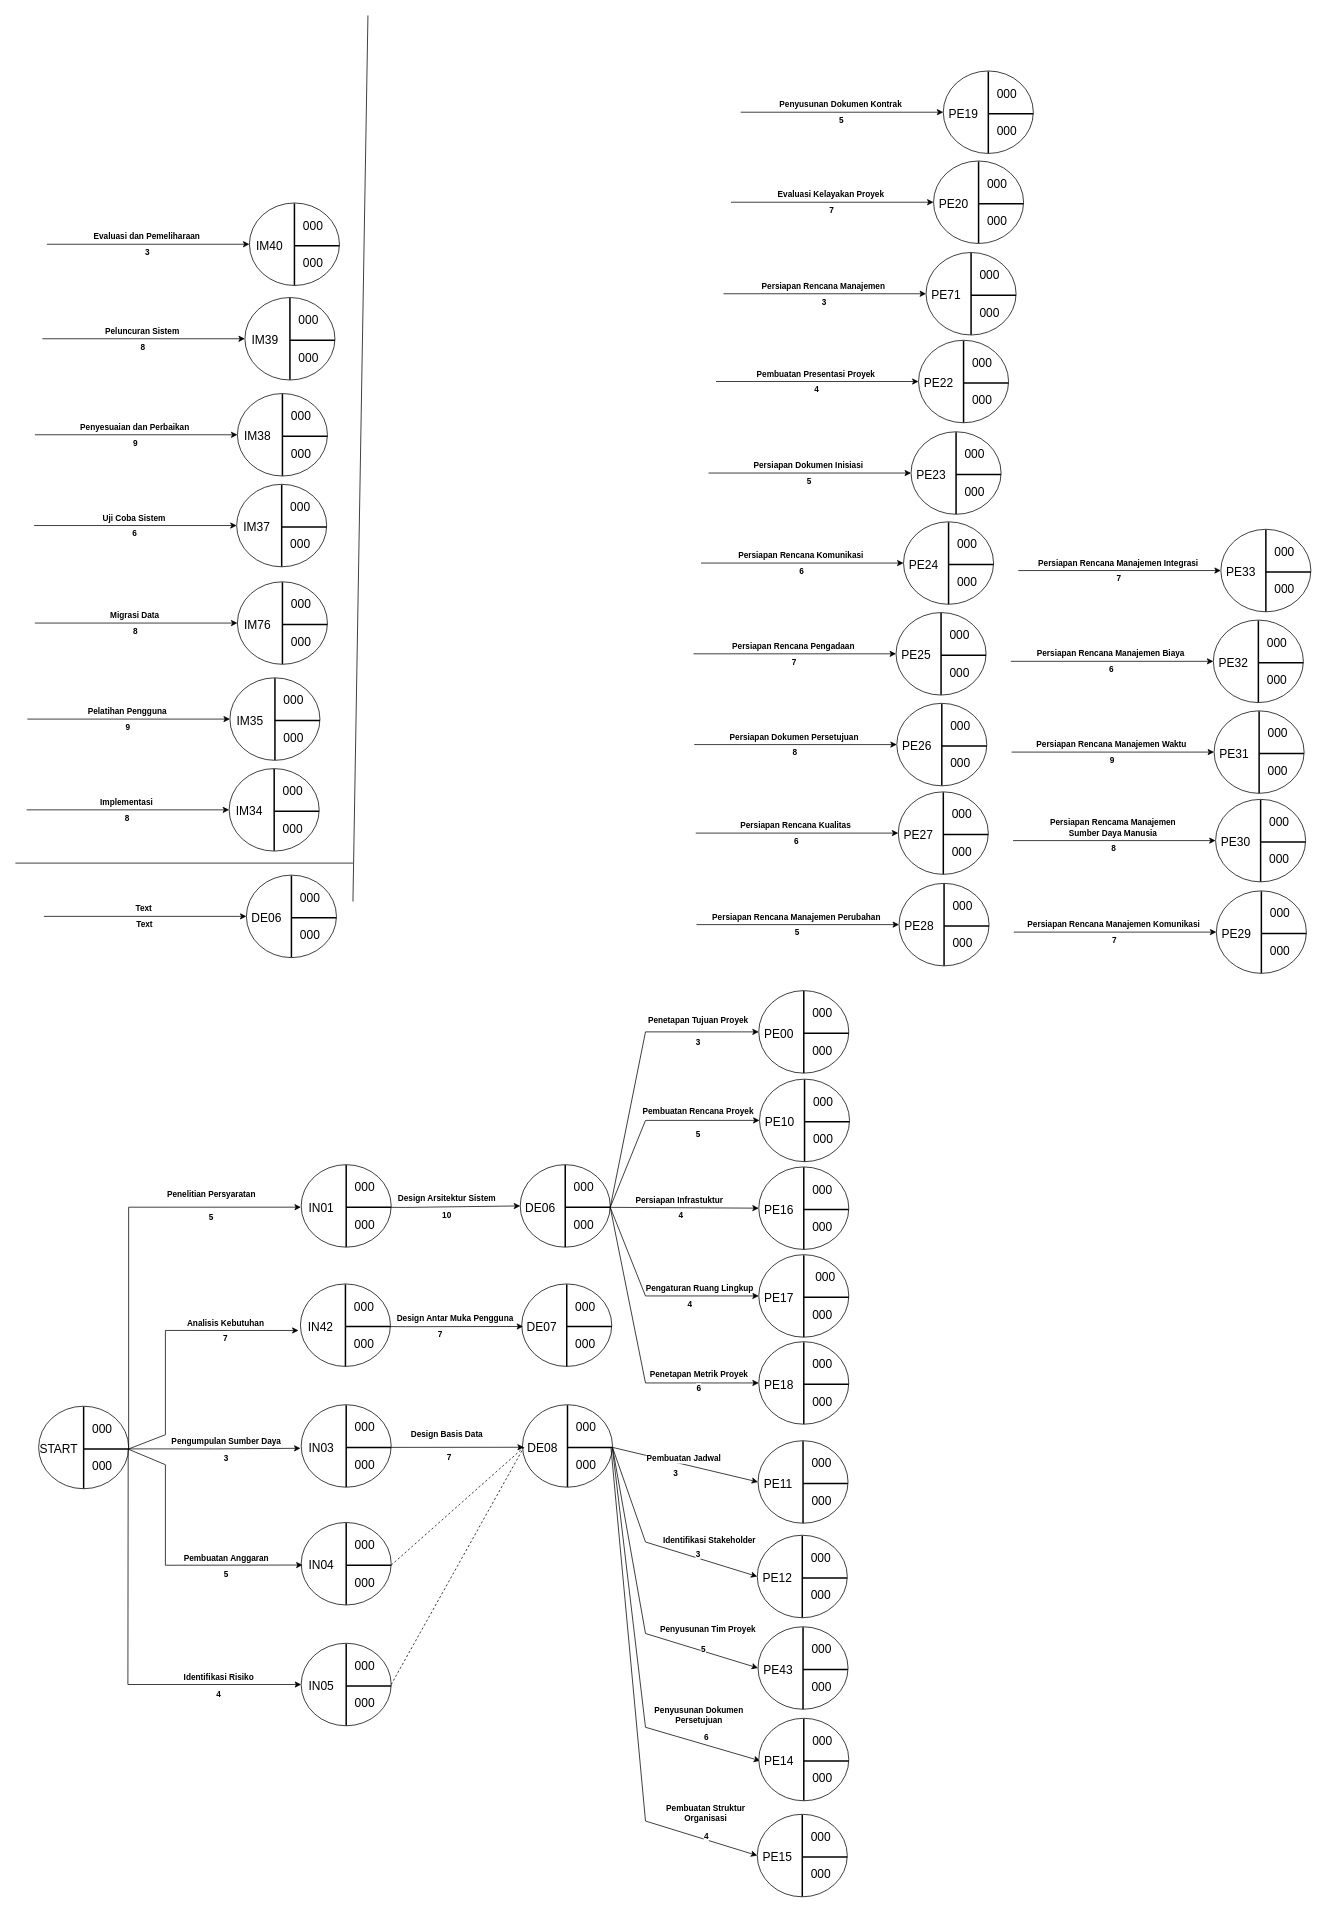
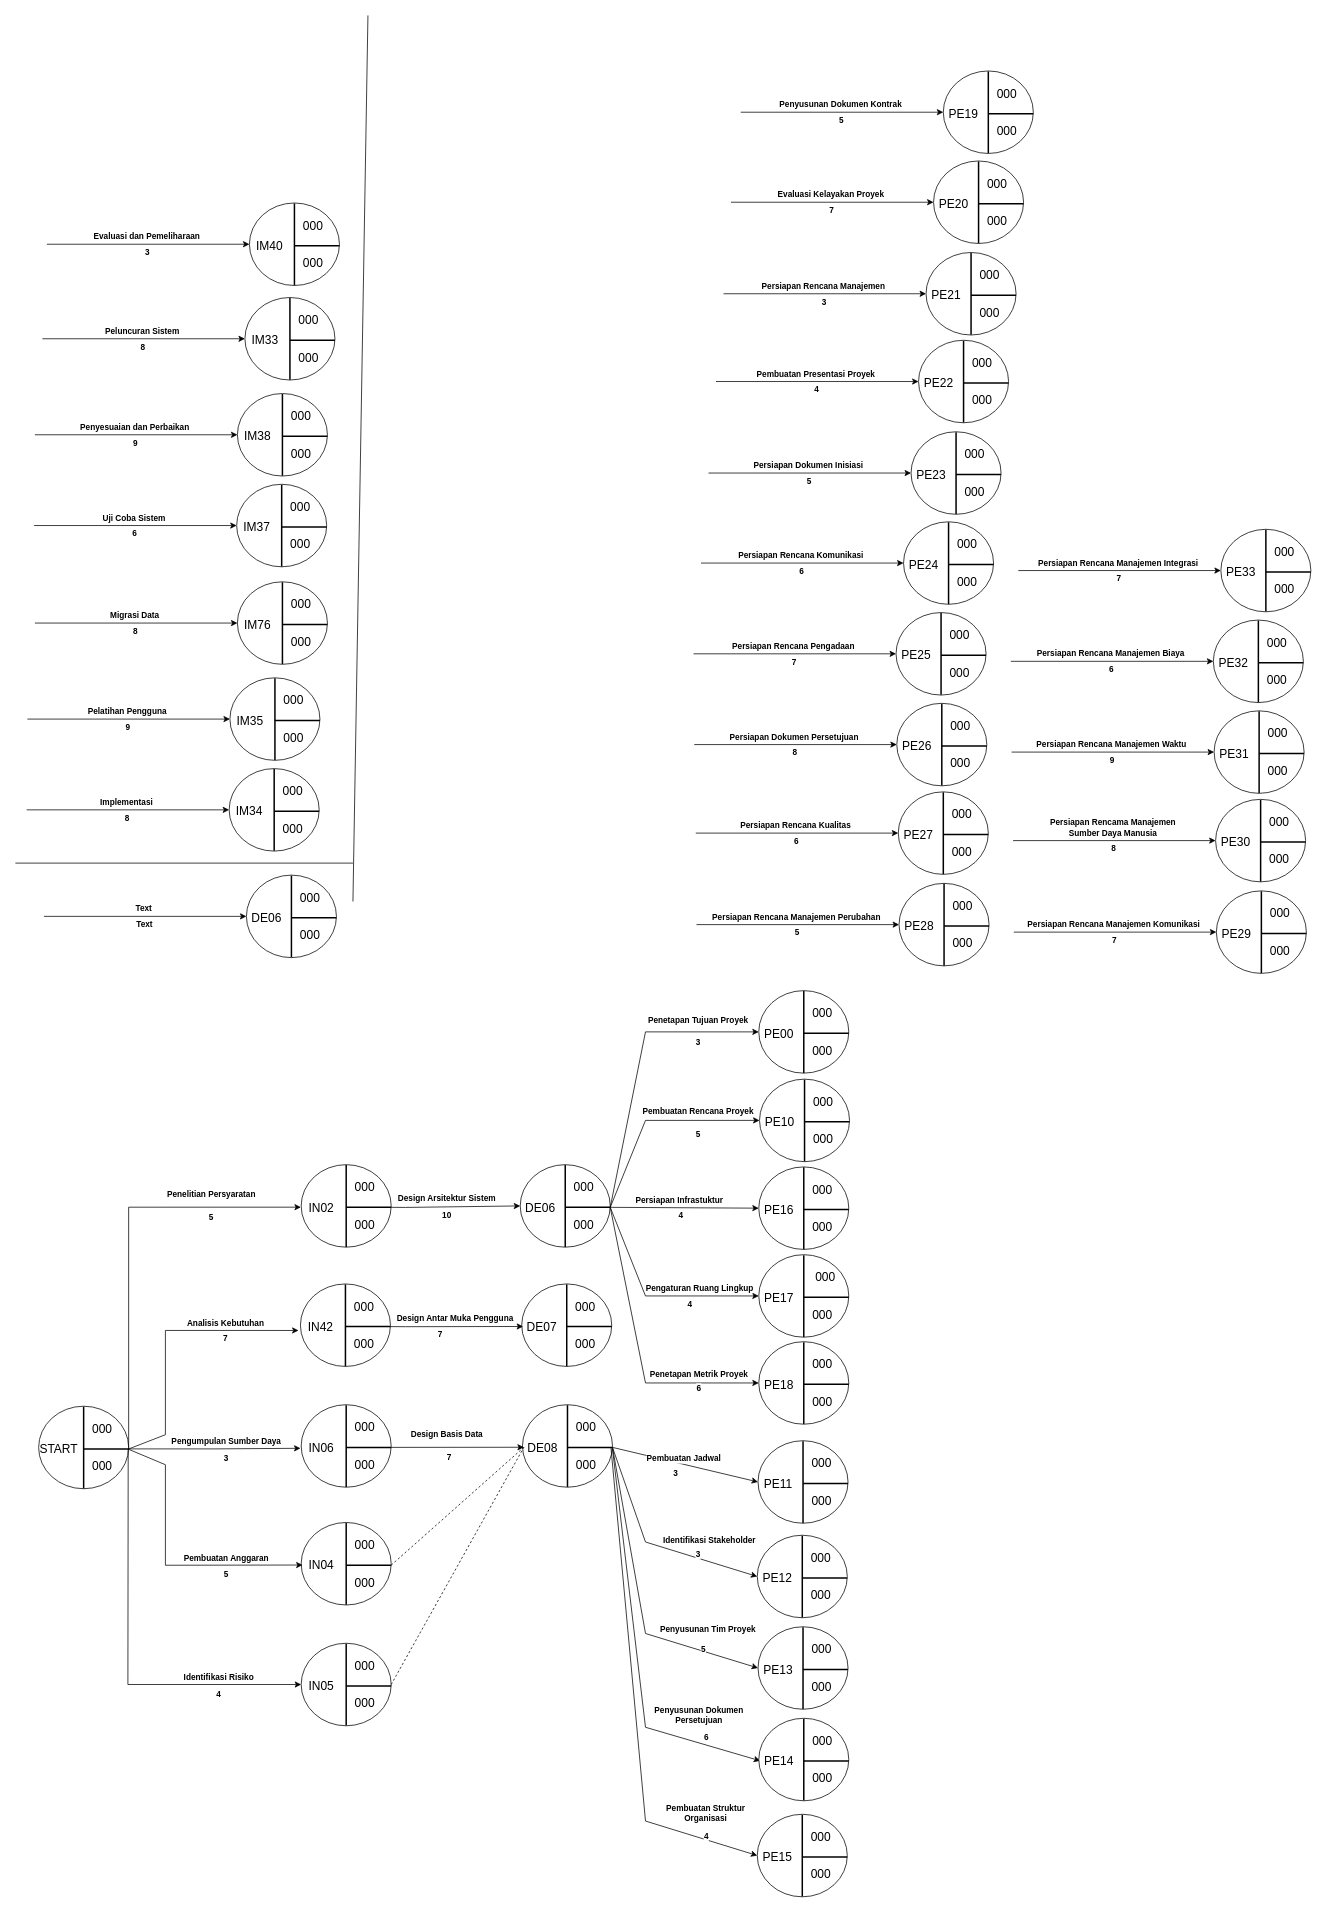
node "PE71": label "PE71" -> "PE21"
node "IM39": label "IM39" -> "IM33"
node "IN01": label "IN01" -> "IN02"
node "IN03": label "IN03" -> "IN06"
node "PE43": label "PE43" -> "PE13"
